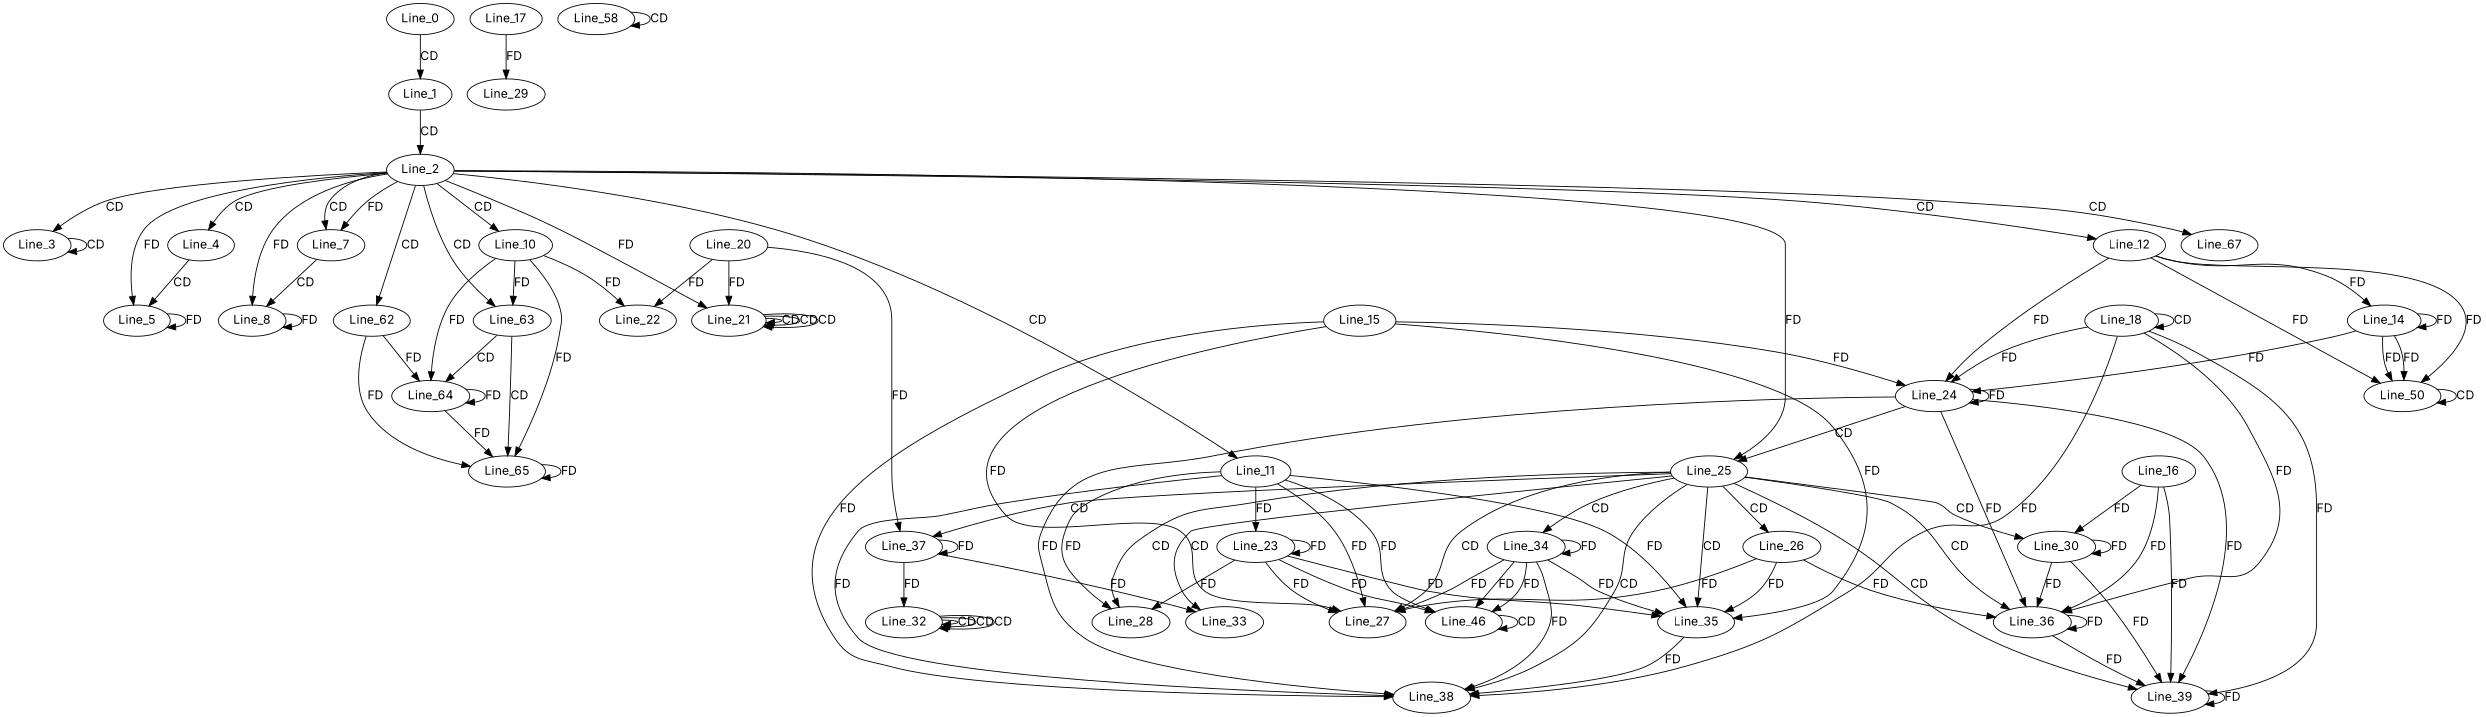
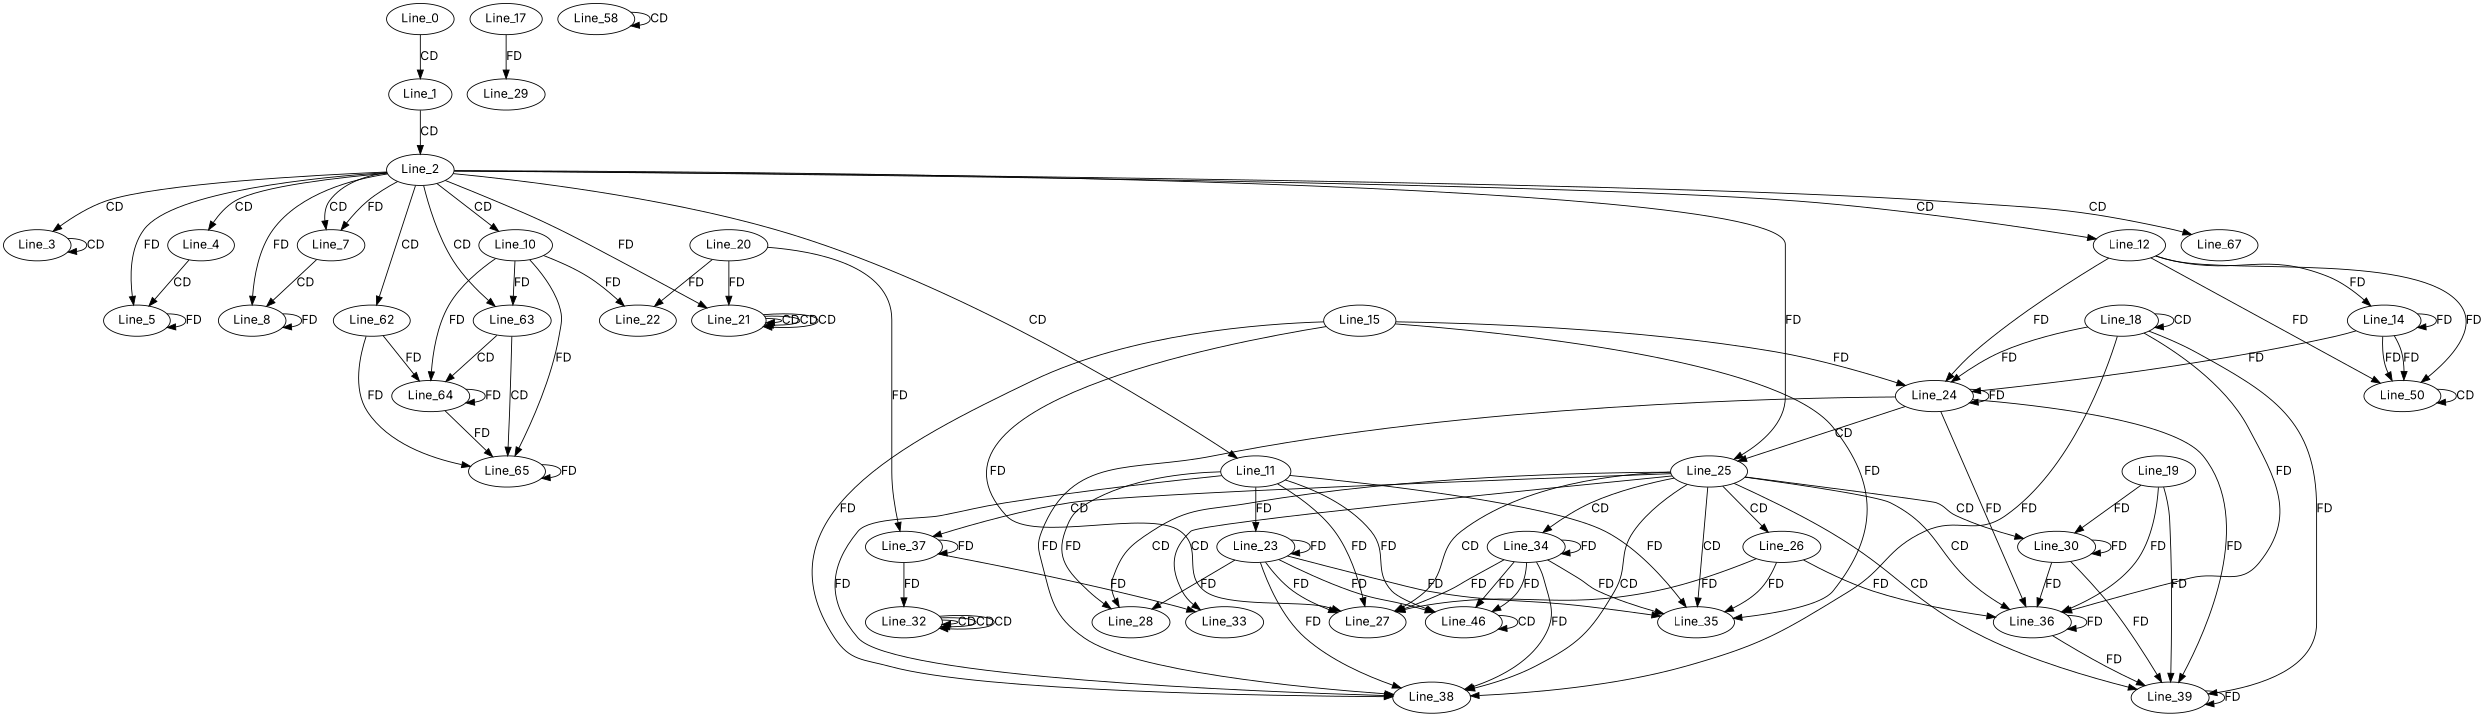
node "Line_16": label "Line_16" -> "Line_19"
edge "Line_35" -> "Line_38": now "Line_23" -> "Line_38"
